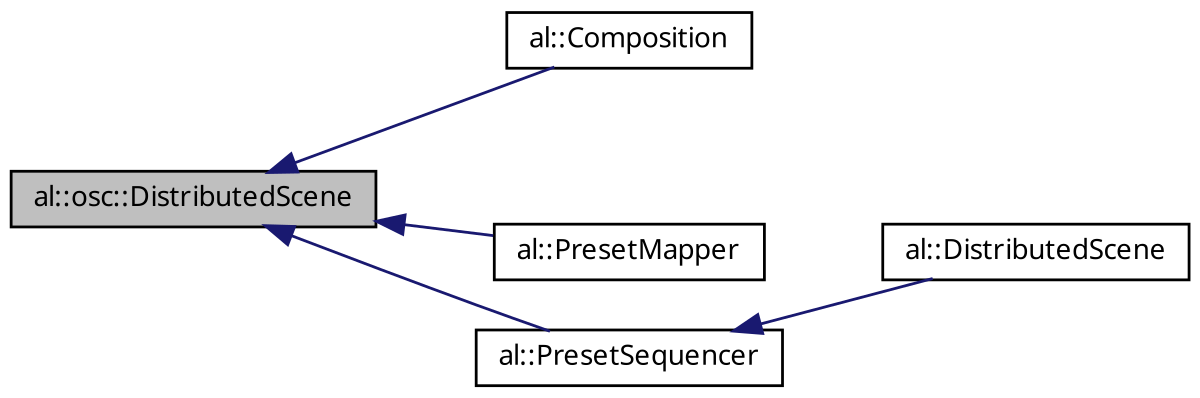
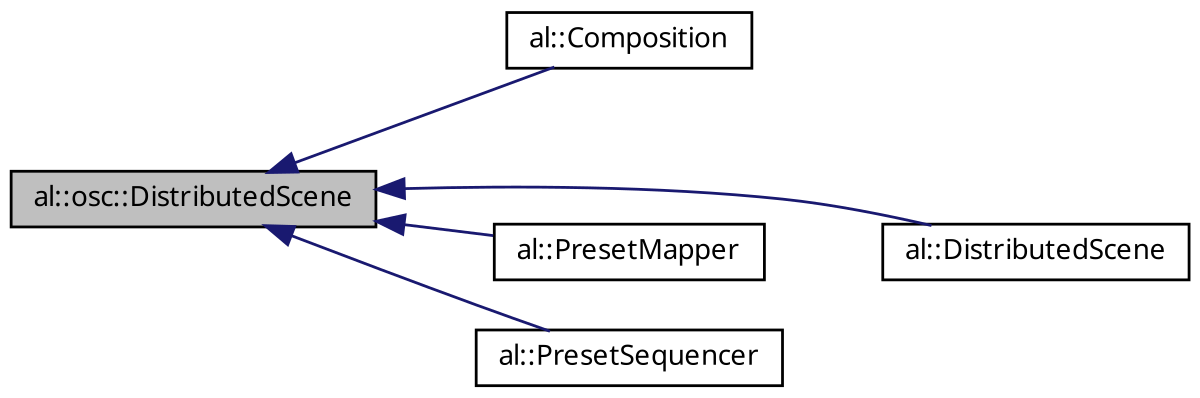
edge "al::DistributedScene" -> "al::PresetSequencer": now "al::DistributedScene" -> "al::osc::DistributedScene"
